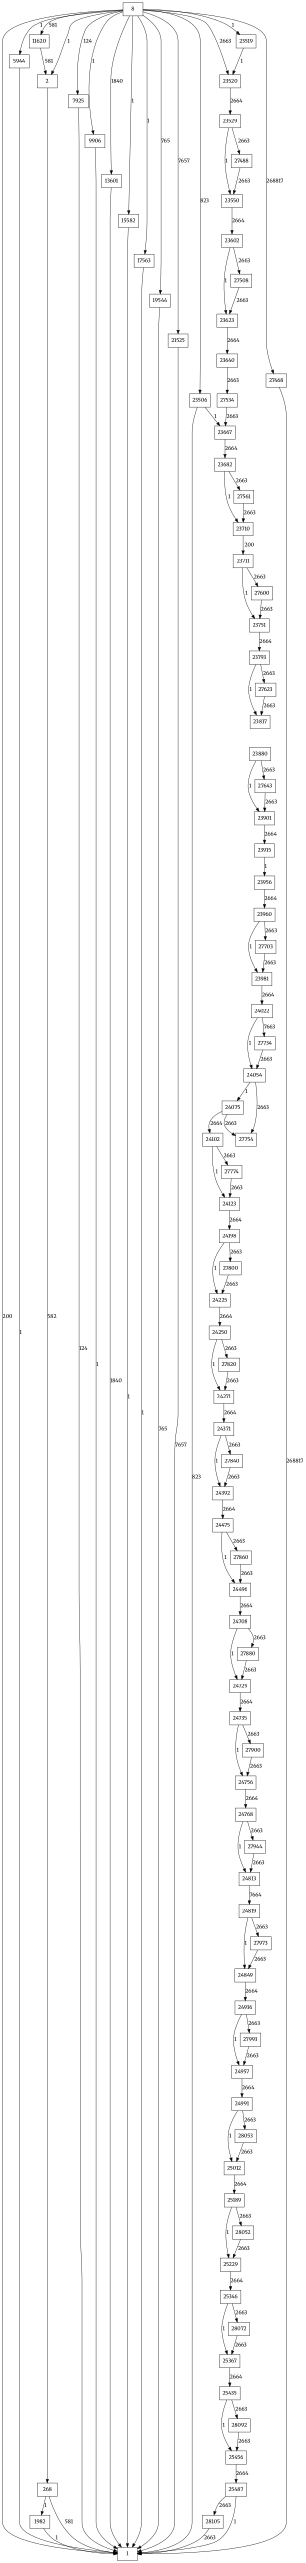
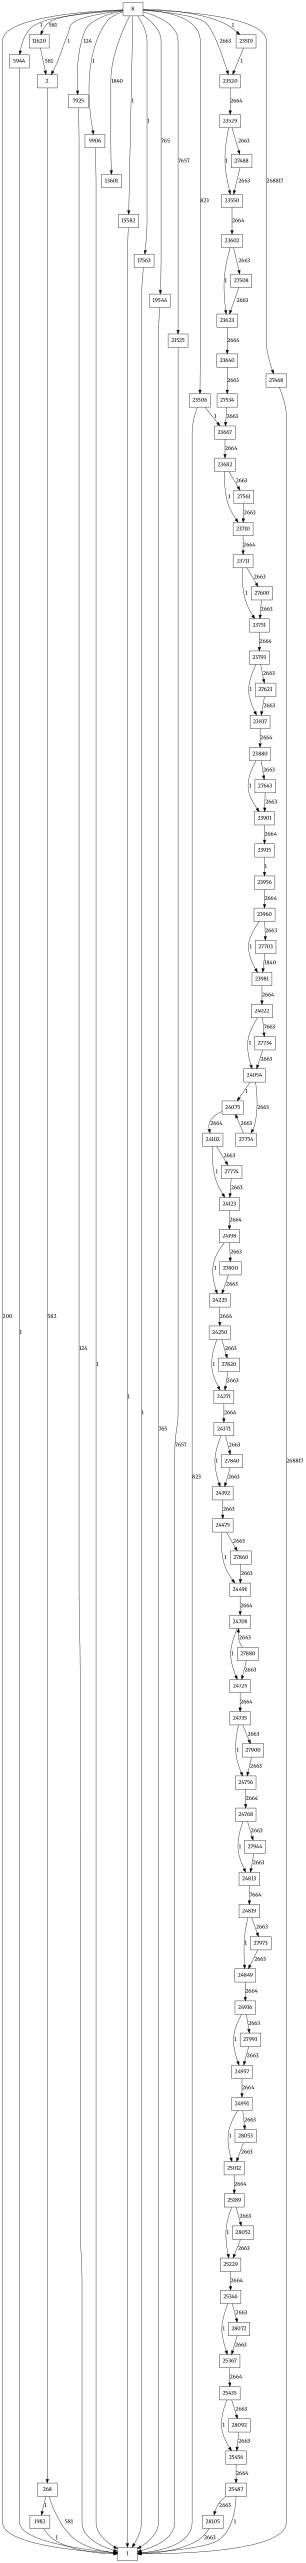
edge "23710" -> "23711": label "200" -> "2664"
edge "23817" -> "23880": added, label "2664"
edge "27703" -> "23981": label "2663" -> "1840"
edge "24075" -> "27754": reversed
edge "13601" -> "1": removed, label "1840"
edge "24392" -> "24475": label "2664" -> "2663"
edge "24708" -> "27880": reversed
